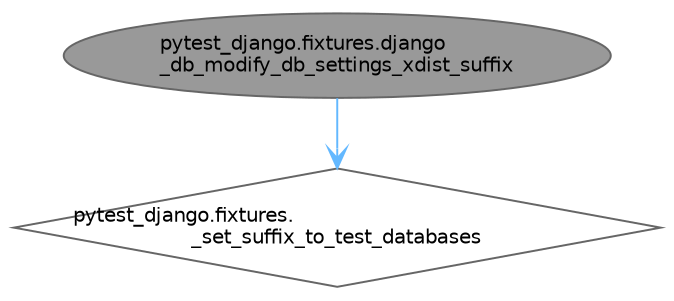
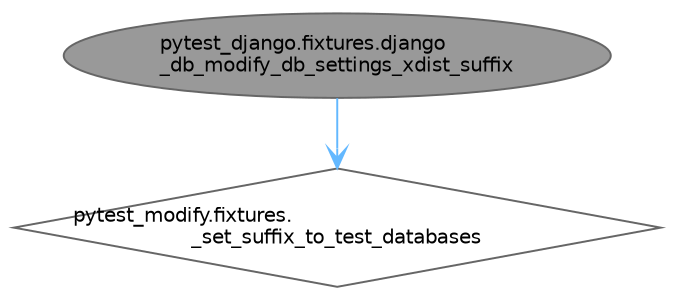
node "pytest_django.fixtures. _set_suffix_to_test_databases": label "pytest_django.fixtures. _set_suffix_to_test_databases" -> "pytest_modify.fixtures. _set_suffix_to_test_databases"
